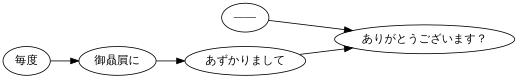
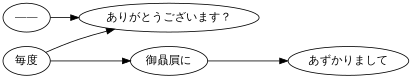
edge "あずかりまして" -> "ありがとうございます？": now "毎度" -> "ありがとうございます？"
